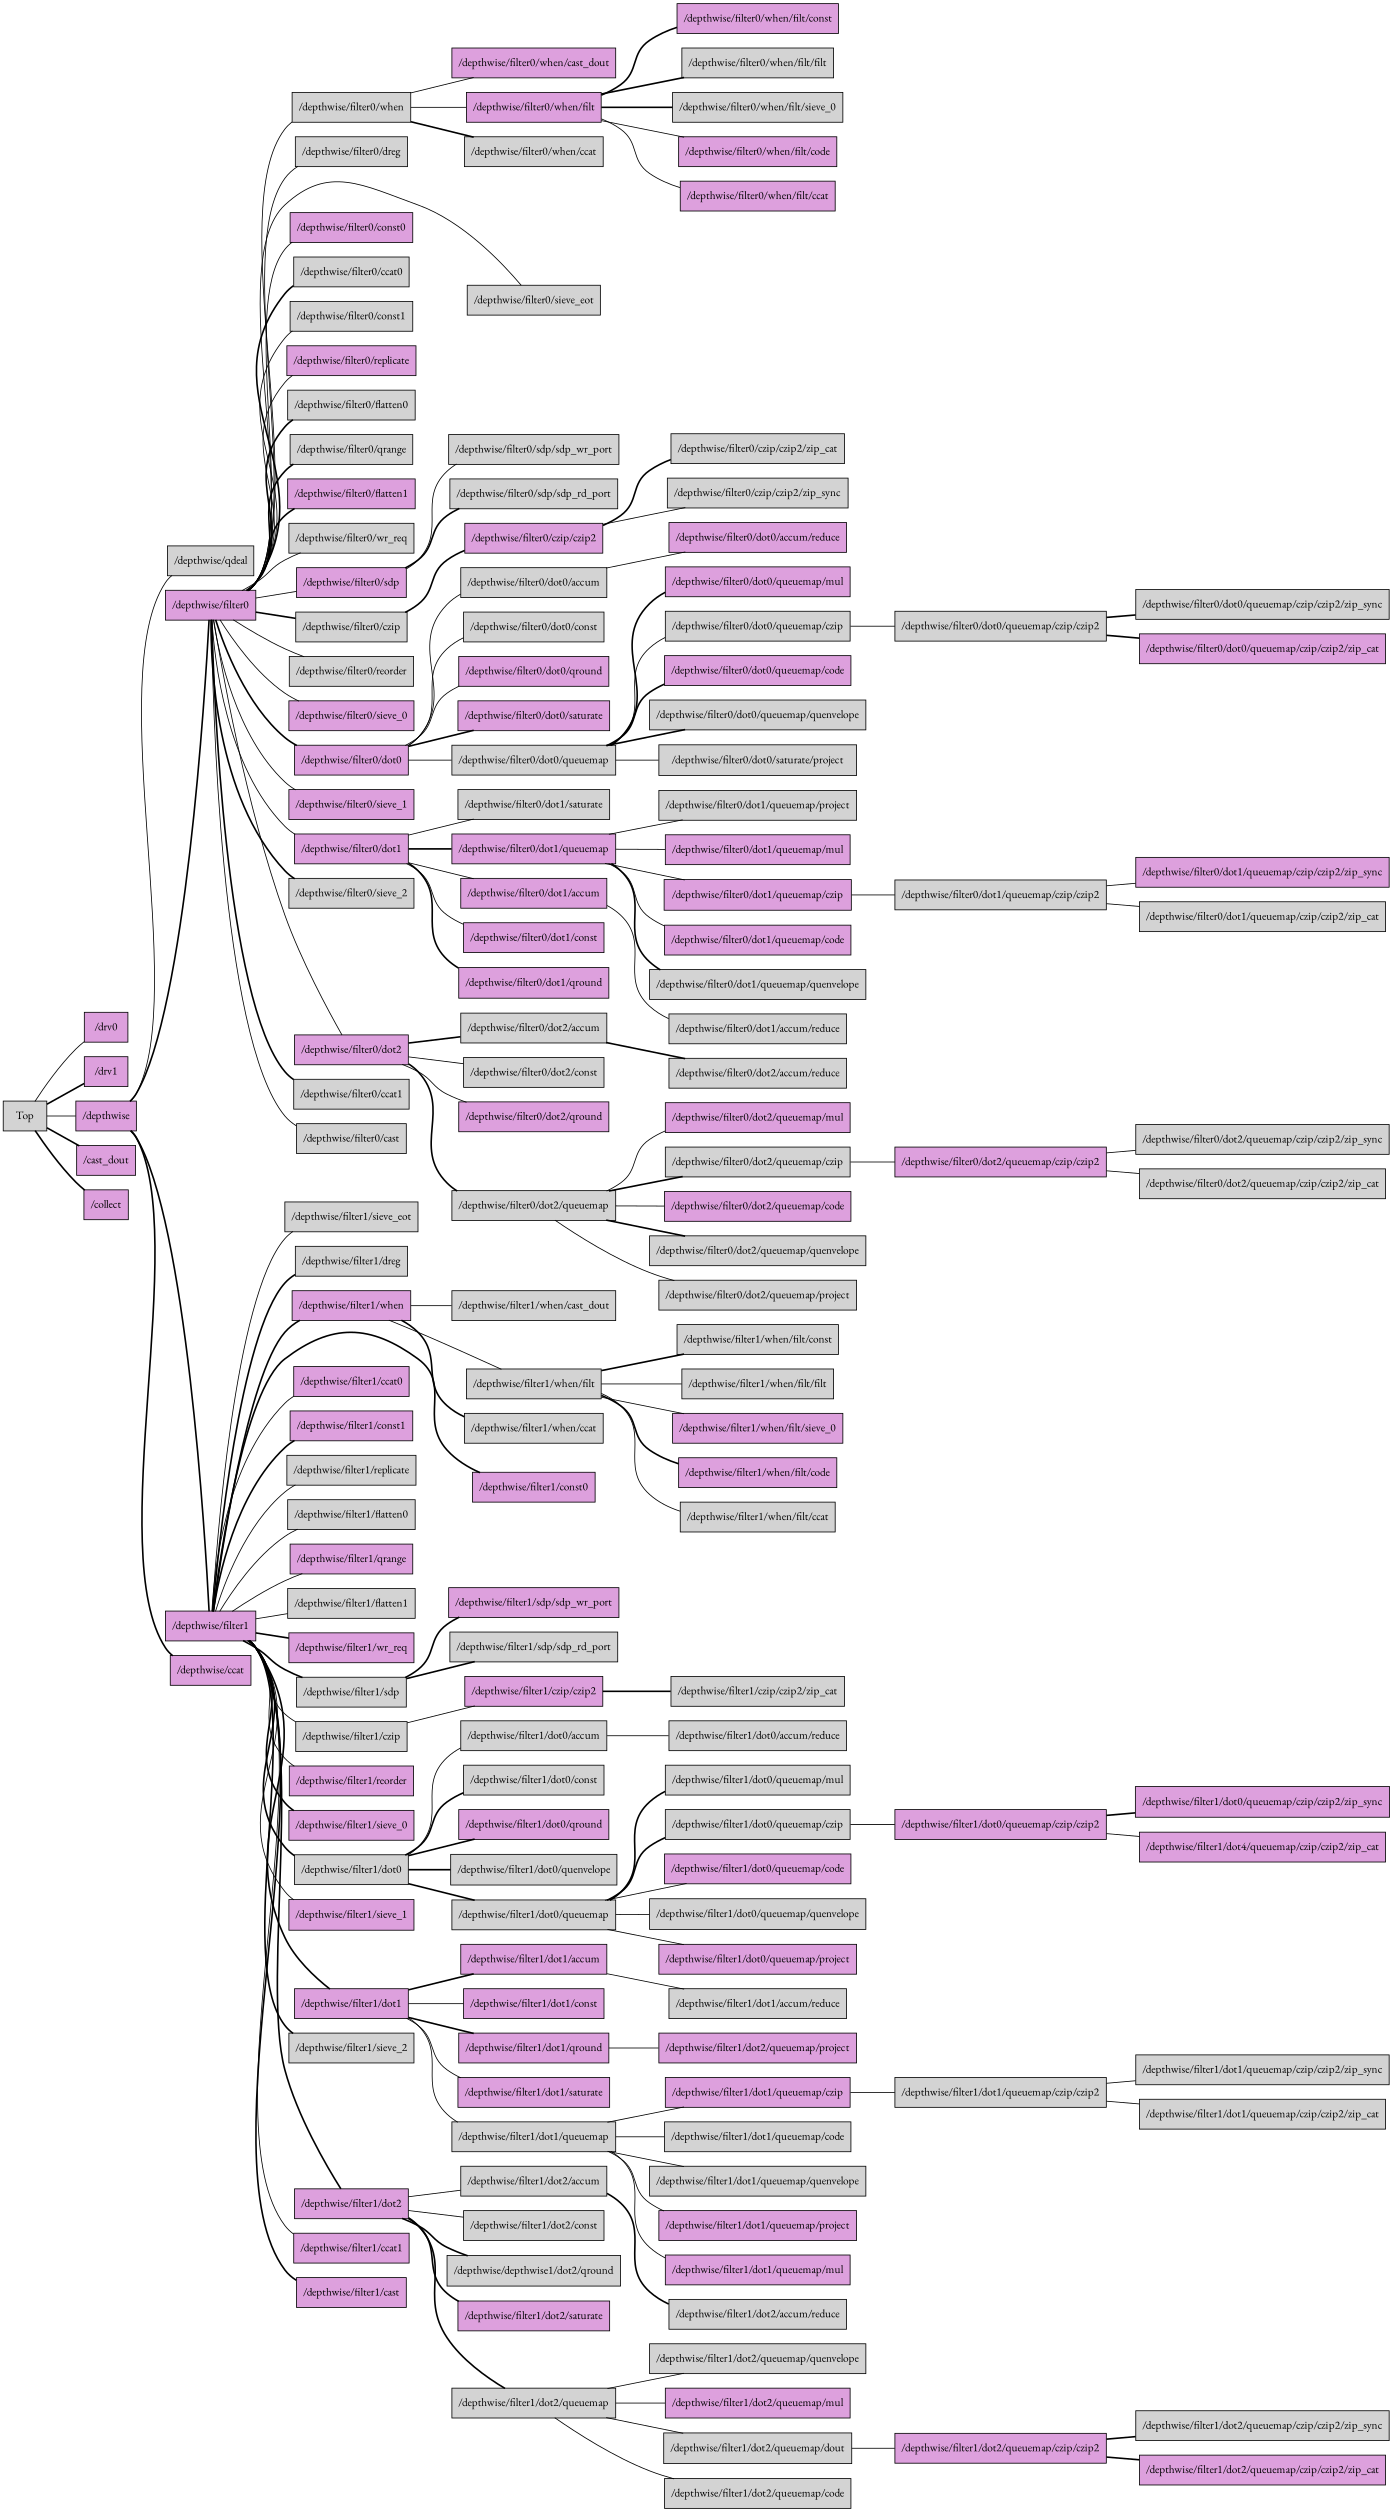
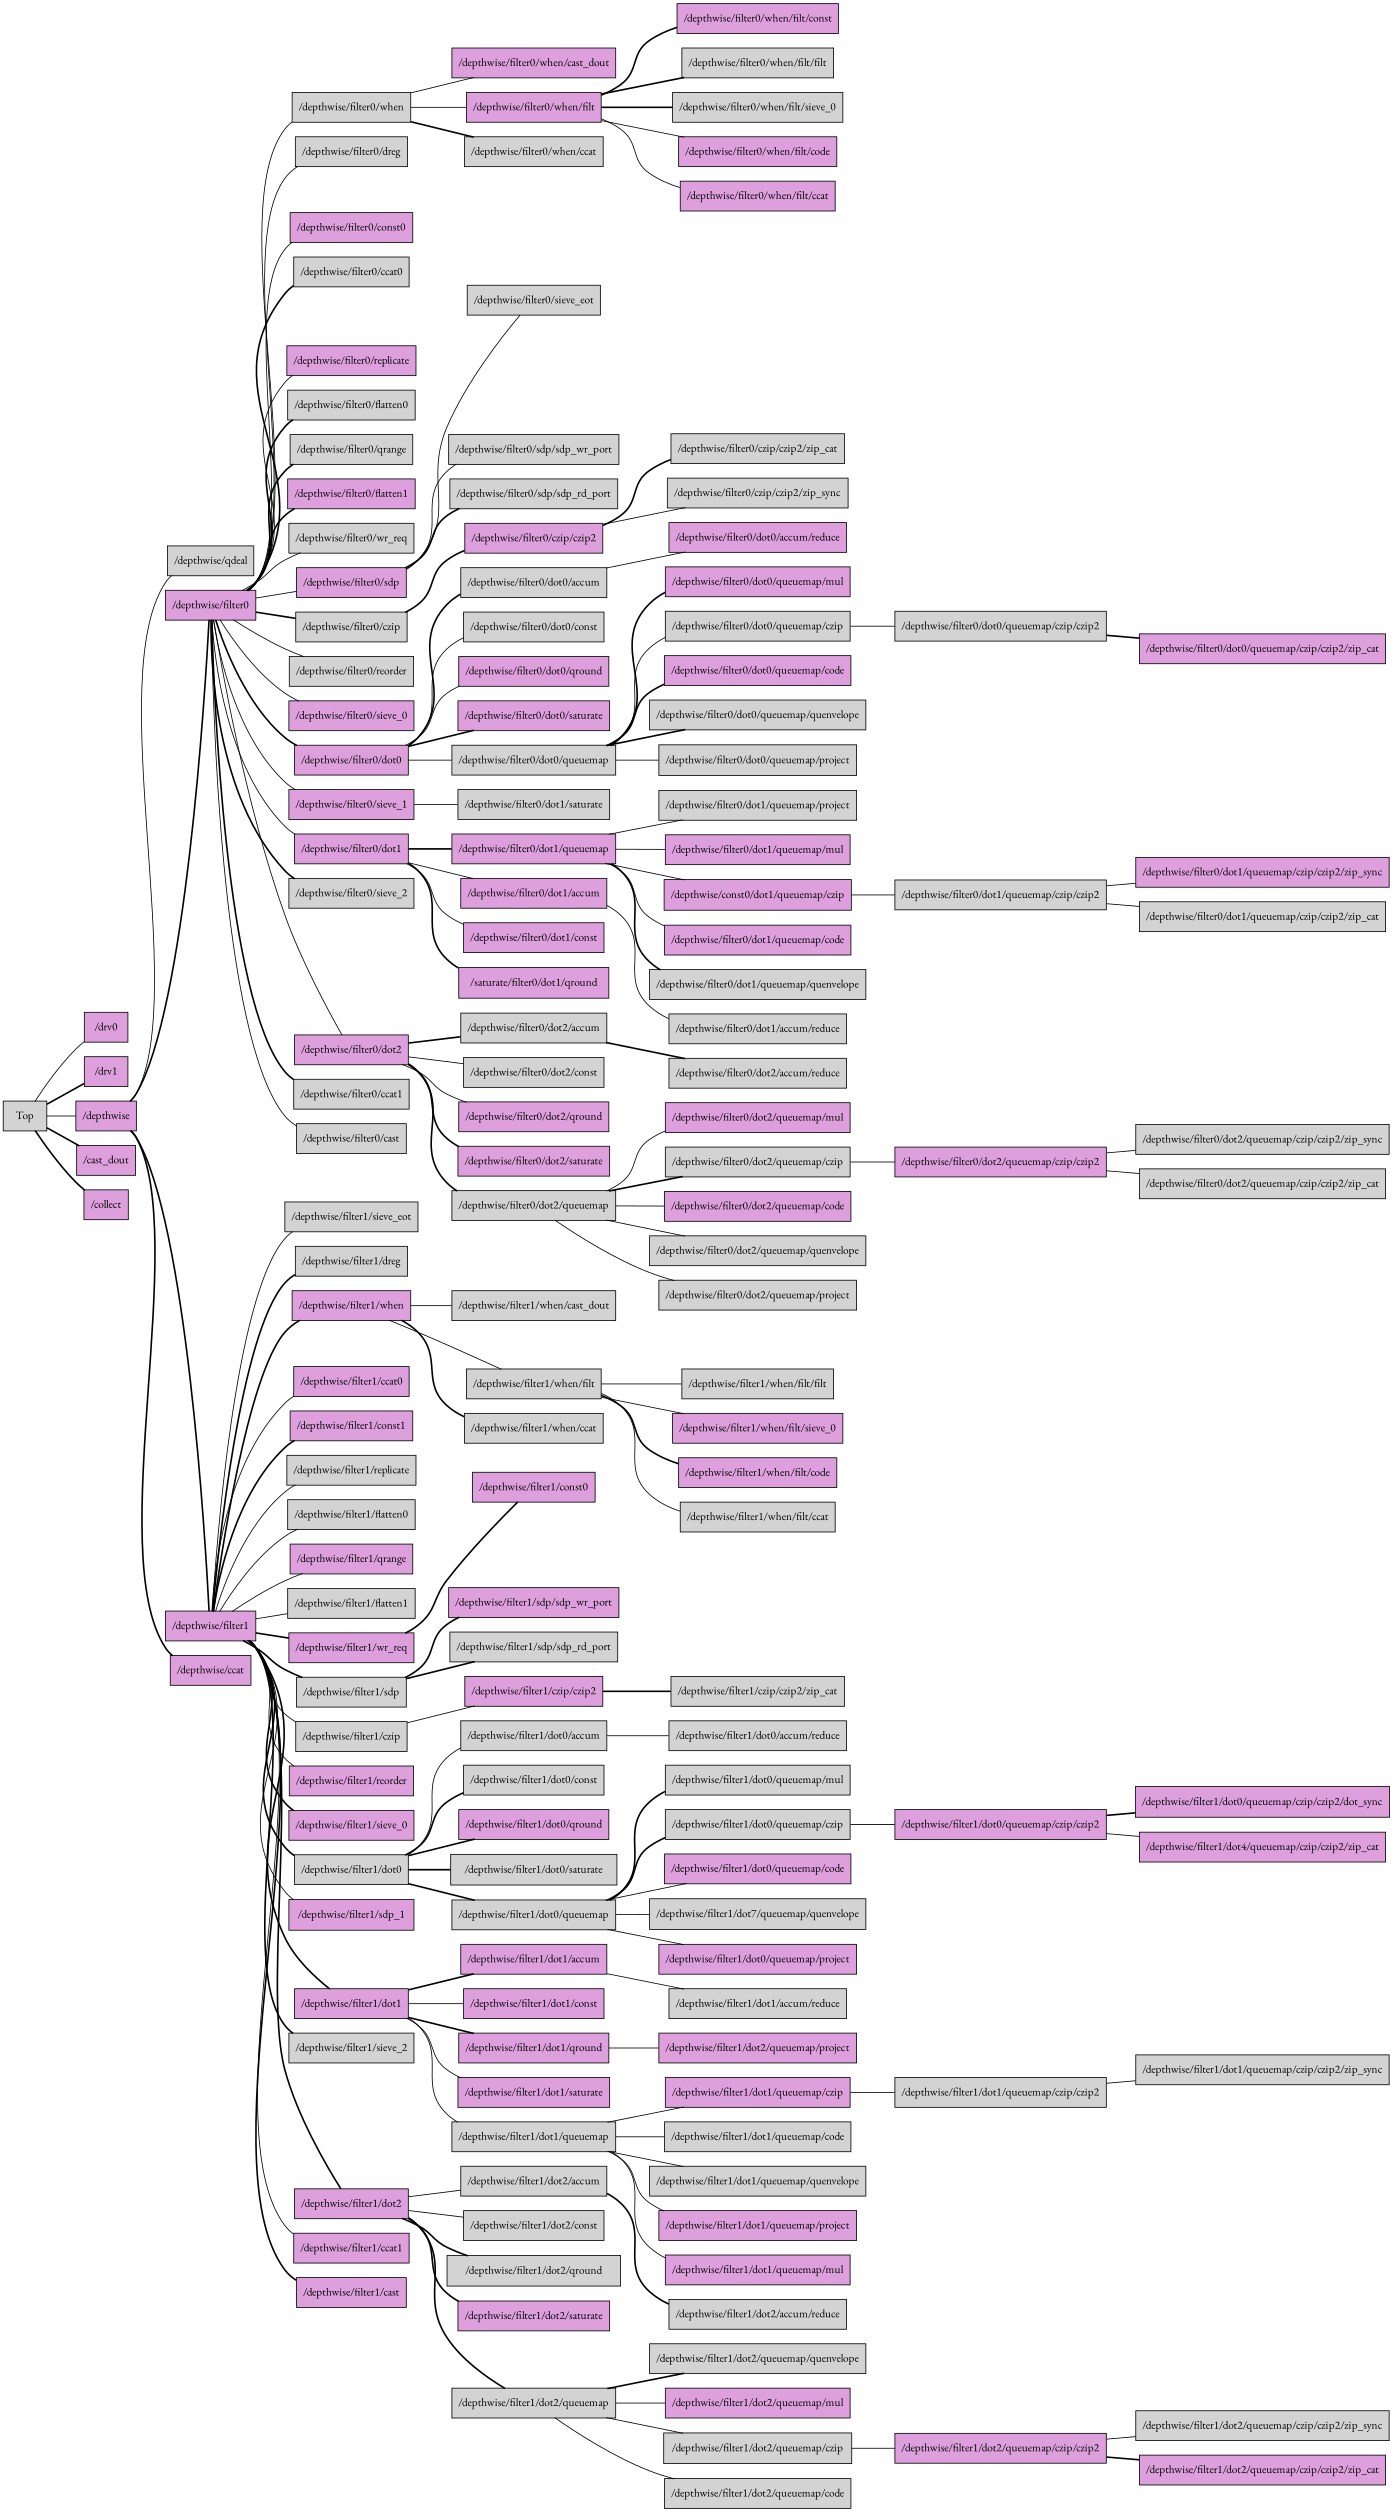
edge "/depthwise/filter0/sieve_eot" -- "/depthwise/filter0": now "/depthwise/filter0/sieve_eot" -- "/depthwise/filter0/sdp"
node "/depthwise/filter0/const1": removed
node "/depthwise/filter0/dot0/queuemap/czip/czip2/zip_sync": removed
edge "/depthwise/filter0/dot0/accum" -- "/depthwise/filter0/dot0": style solid -> bold
node "/depthwise/filter0/dot0/saturate/project": label "/depthwise/filter0/dot0/saturate/project" -> "/depthwise/filter0/dot0/queuemap/project"
edge "/depthwise/filter0/dot1/saturate" -- "/depthwise/filter0/dot1": now "/depthwise/filter0/dot1/saturate" -- "/depthwise/filter0/sieve_1"
node "/depthwise/filter0/dot1/queuemap/czip": label "/depthwise/filter0/dot1/queuemap/czip" -> "/depthwise/const0/dot1/queuemap/czip"
node "/depthwise/filter0/dot1/qround": label "/depthwise/filter0/dot1/qround" -> "/saturate/filter0/dot1/qround"
node "/depthwise/filter0/dot2/saturate": added
edge "/depthwise/filter0/dot2/queuemap" -- "/depthwise/filter0/dot2/queuemap/quenvelope": style bold -> solid
node "/depthwise/filter1/when/filt/const": removed
edge "/depthwise/filter1/const0" -- "/depthwise/filter1": now "/depthwise/filter1/const0" -- "/depthwise/filter1/wr_req"
node "/depthwise/filter1/dot0/queuemap/czip/czip2/zip_sync": label "/depthwise/filter1/dot0/queuemap/czip/czip2/zip_sync" -> "/depthwise/filter1/dot0/queuemap/czip/czip2/dot_sync"
node "/depthwise/filter1/dot0/quenvelope": label "/depthwise/filter1/dot0/quenvelope" -> "/depthwise/filter1/dot0/saturate"
node "/depthwise/filter1/dot0/queuemap/quenvelope": label "/depthwise/filter1/dot0/queuemap/quenvelope" -> "/depthwise/filter1/dot7/queuemap/quenvelope"
node "/depthwise/filter1/sieve_1": label "/depthwise/filter1/sieve_1" -> "/depthwise/filter1/sdp_1"
node "/depthwise/filter1/dot1/queuemap/czip/czip2/zip_cat": removed
node "/depthwise/depthwise1/dot2/qround": label "/depthwise/depthwise1/dot2/qround" -> "/depthwise/filter1/dot2/qround"
edge "/depthwise/filter1/dot2/queuemap/quenvelope" -- "/depthwise/filter1/dot2/queuemap": style solid -> bold
edge "/depthwise/filter1/dot2/queuemap/czip/czip2/zip_sync" -- "/depthwise/filter1/dot2/queuemap/czip/czip2": style bold -> solid
node "/depthwise/filter1/dot2/queuemap/dout": label "/depthwise/filter1/dot2/queuemap/dout" -> "/depthwise/filter1/dot2/queuemap/czip"
